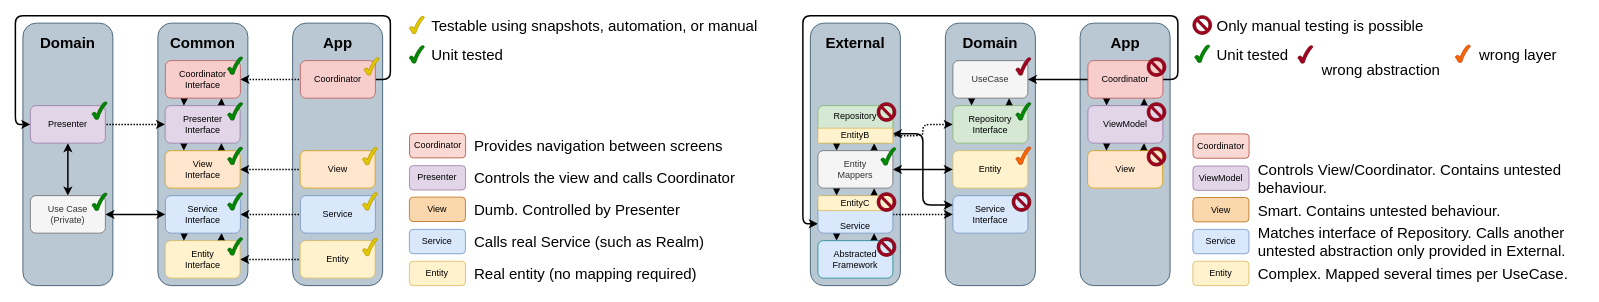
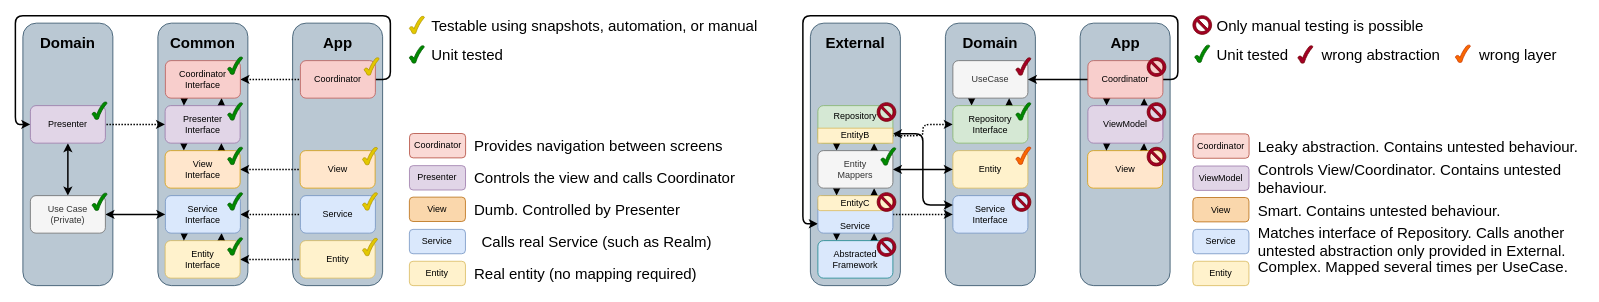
node "wrong abstraction": moved (1380, 69) -> (1380, 54)
node "Leaky abstraction. Contains untested behaviour.": added
node "Calls real Service (such as Realm)": moved (612, 241) -> (619, 241)
node "Complex. Mapped several times per UseCase.": moved (1416, 273) -> (1416, 266)
